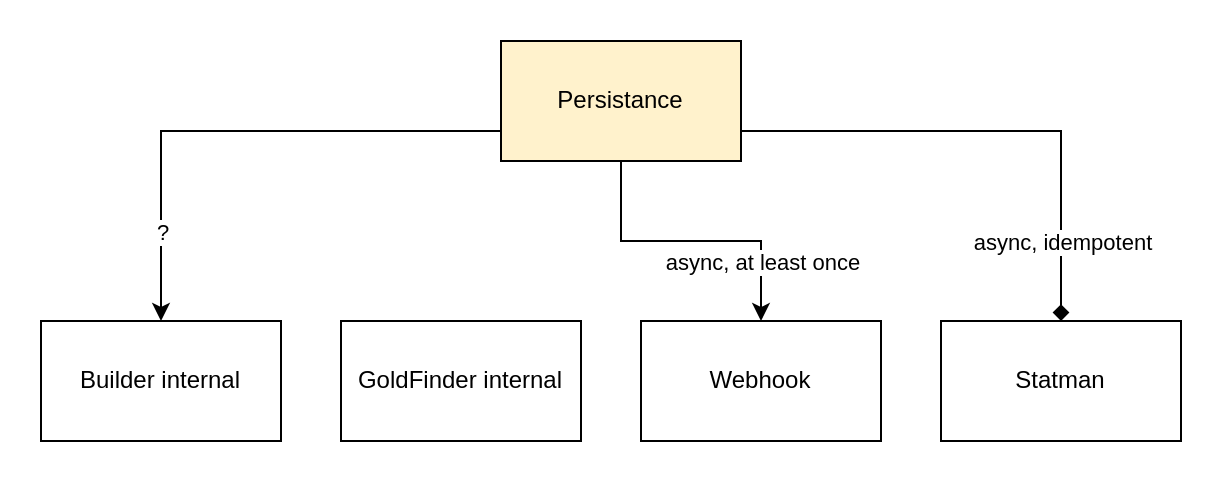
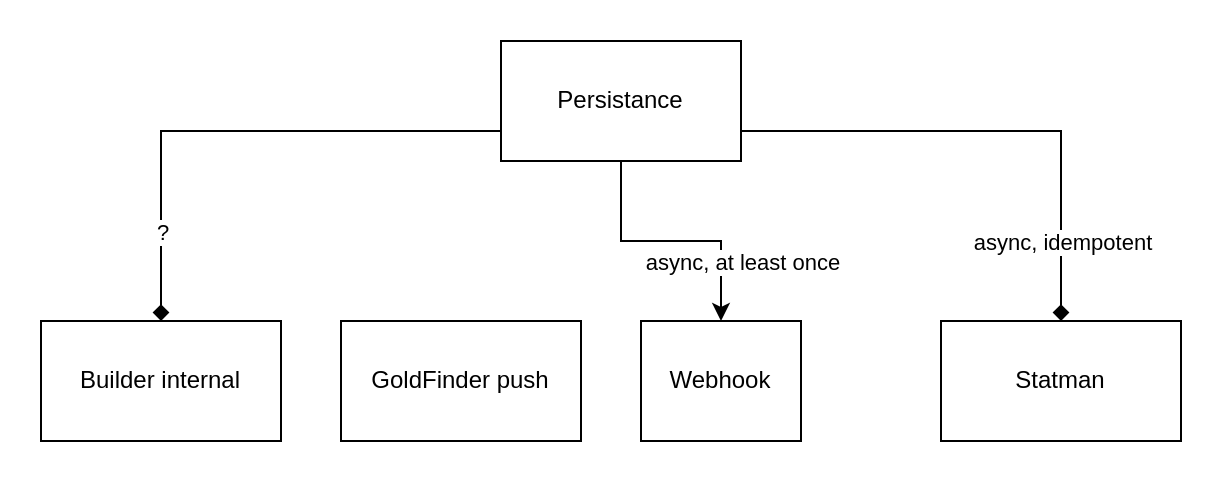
node "Persistance": fillcolor #fff2cc -> #ffffff
edge "Persistance" -> "Builder internal": arrowhead classic -> diamond
node "GoldFinder internal": label "GoldFinder internal" -> "GoldFinder push"
node "Webhook": size 240x120 -> 160x120
